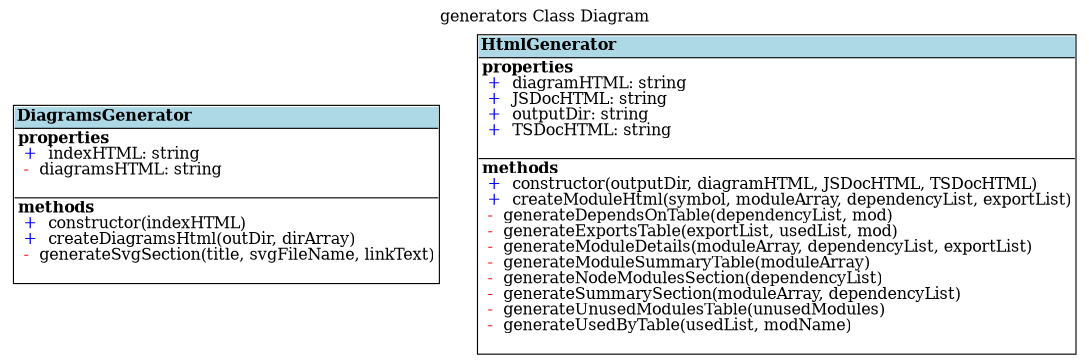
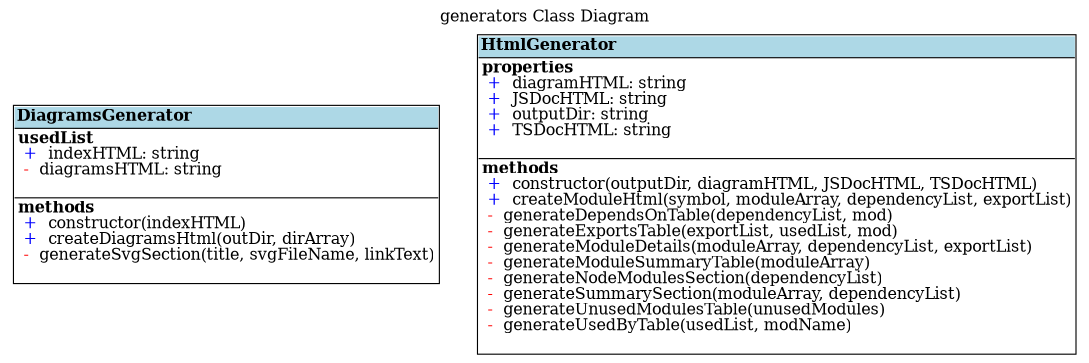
node "DiagramsGenerator": text "properties" -> "usedList"
